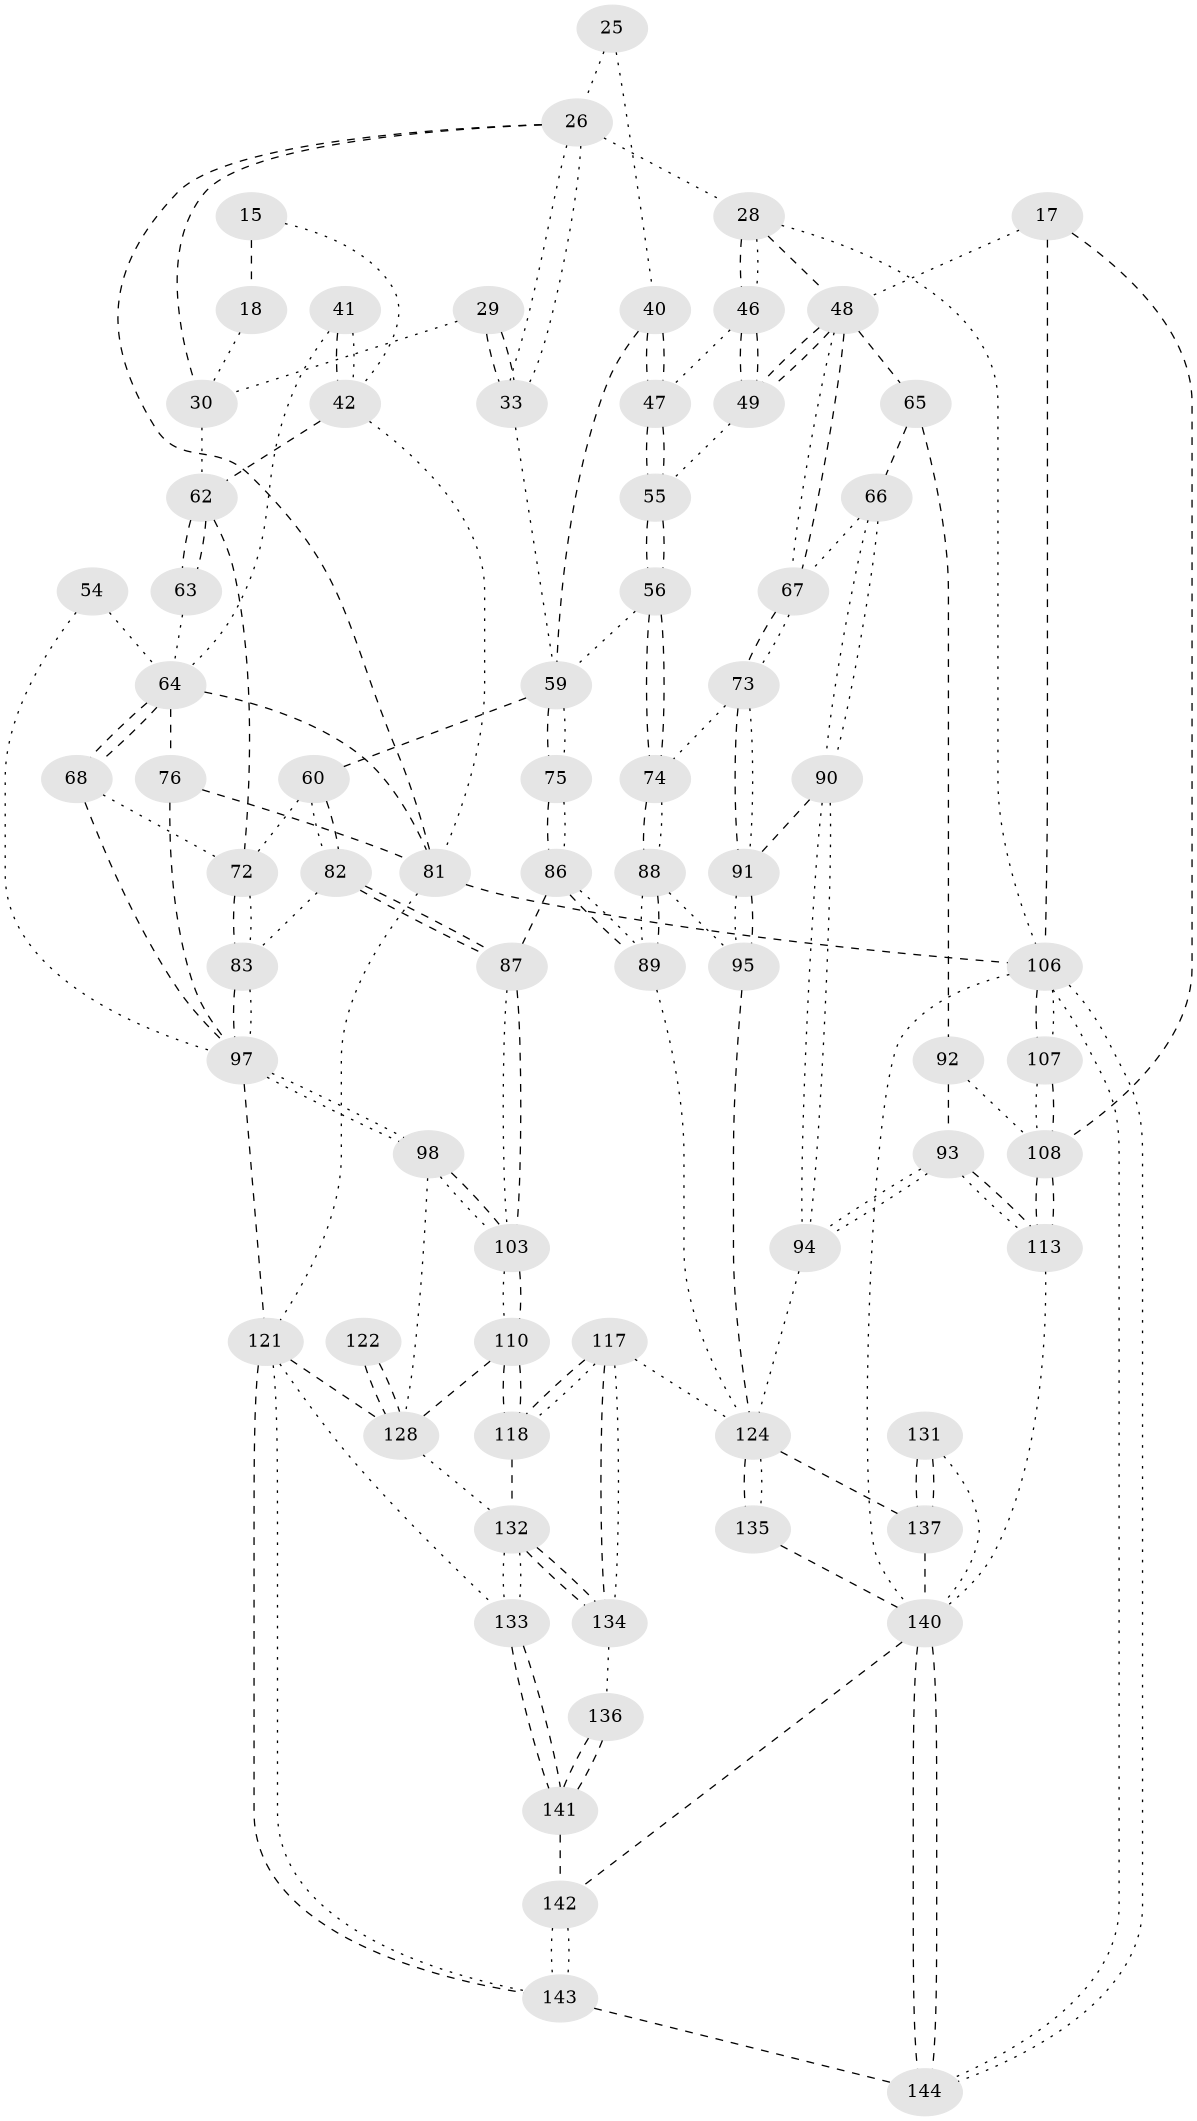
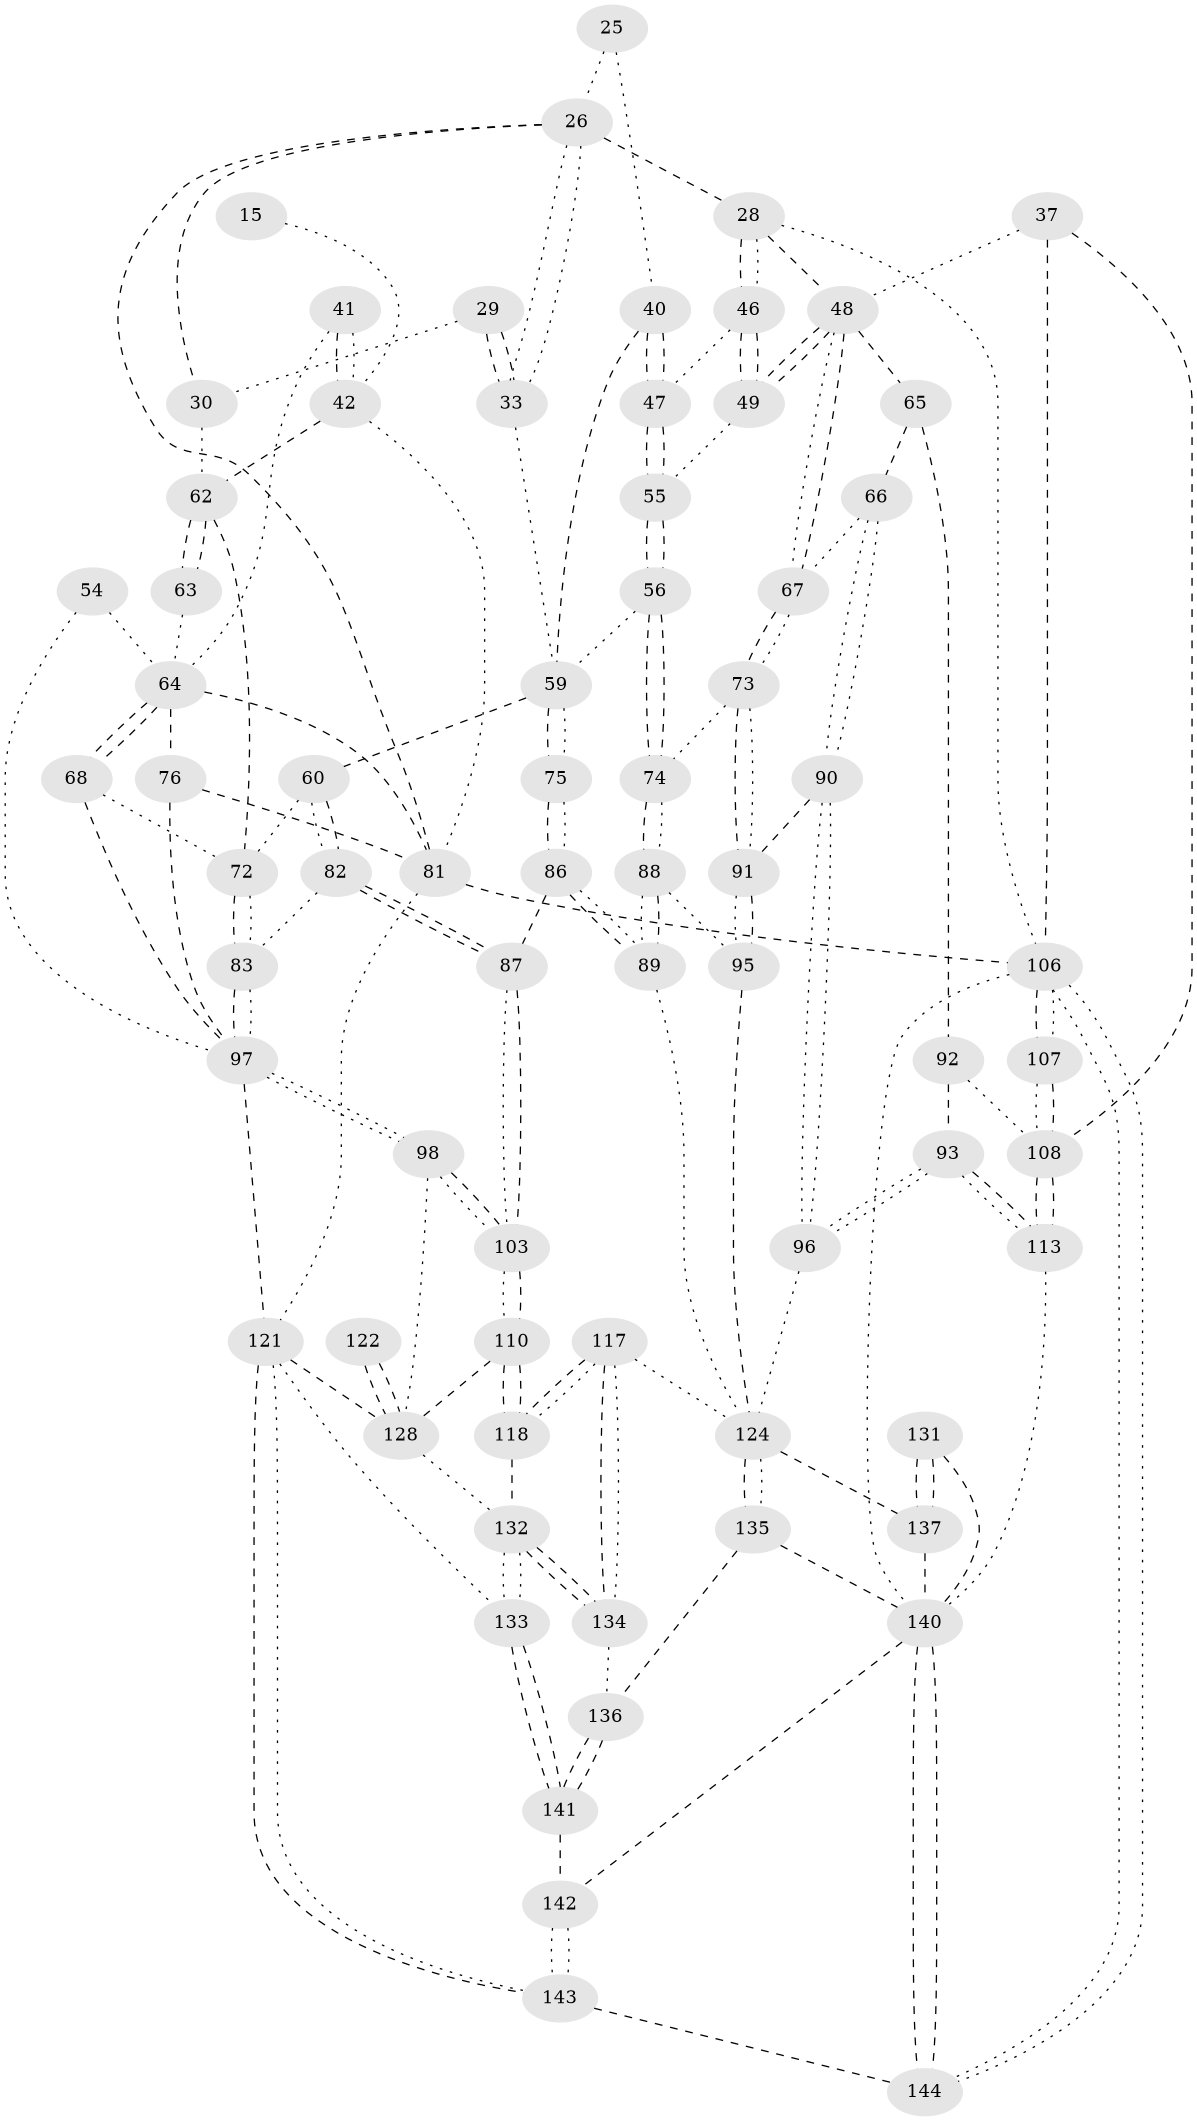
edge "26" -- "28": style dotted -> dashed
node "17": label "17" -> "37"
node "18": removed
node "94": label "94" -> "96"
edge "131" -- "140": style dotted -> dashed
edge "135" -- "136": added
